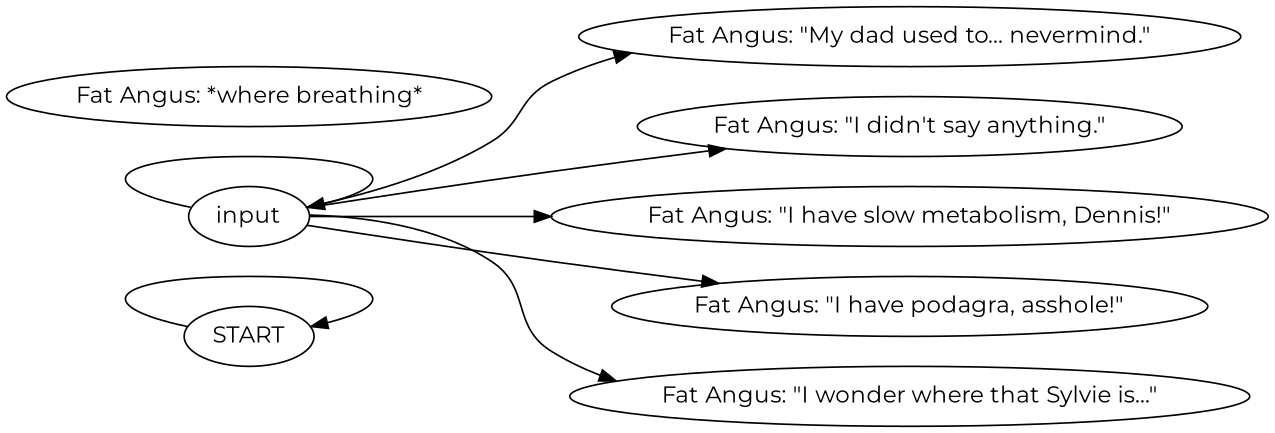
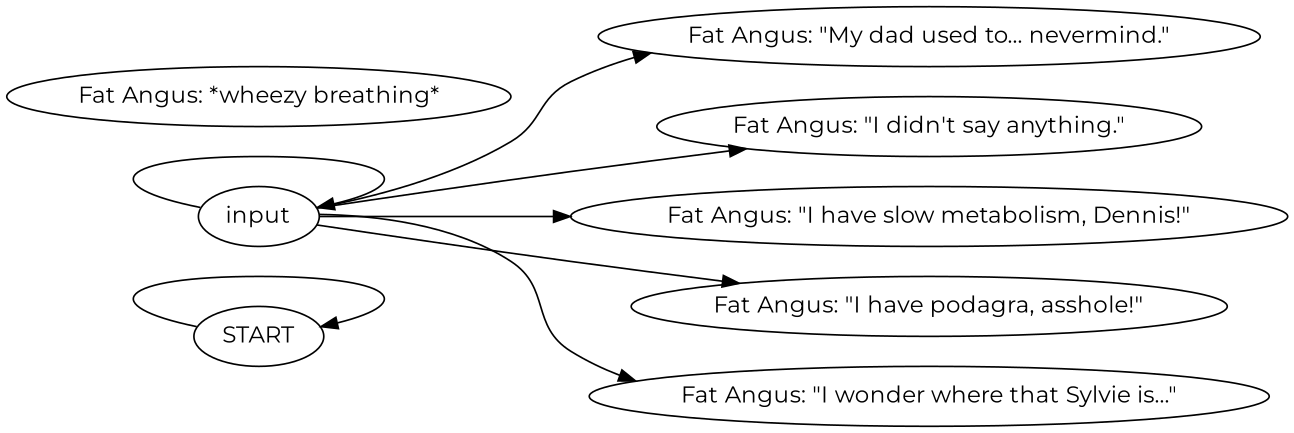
node "Fat Angus: *where breathing*": label "Fat Angus: *where breathing*" -> "Fat Angus: *wheezy breathing*"
